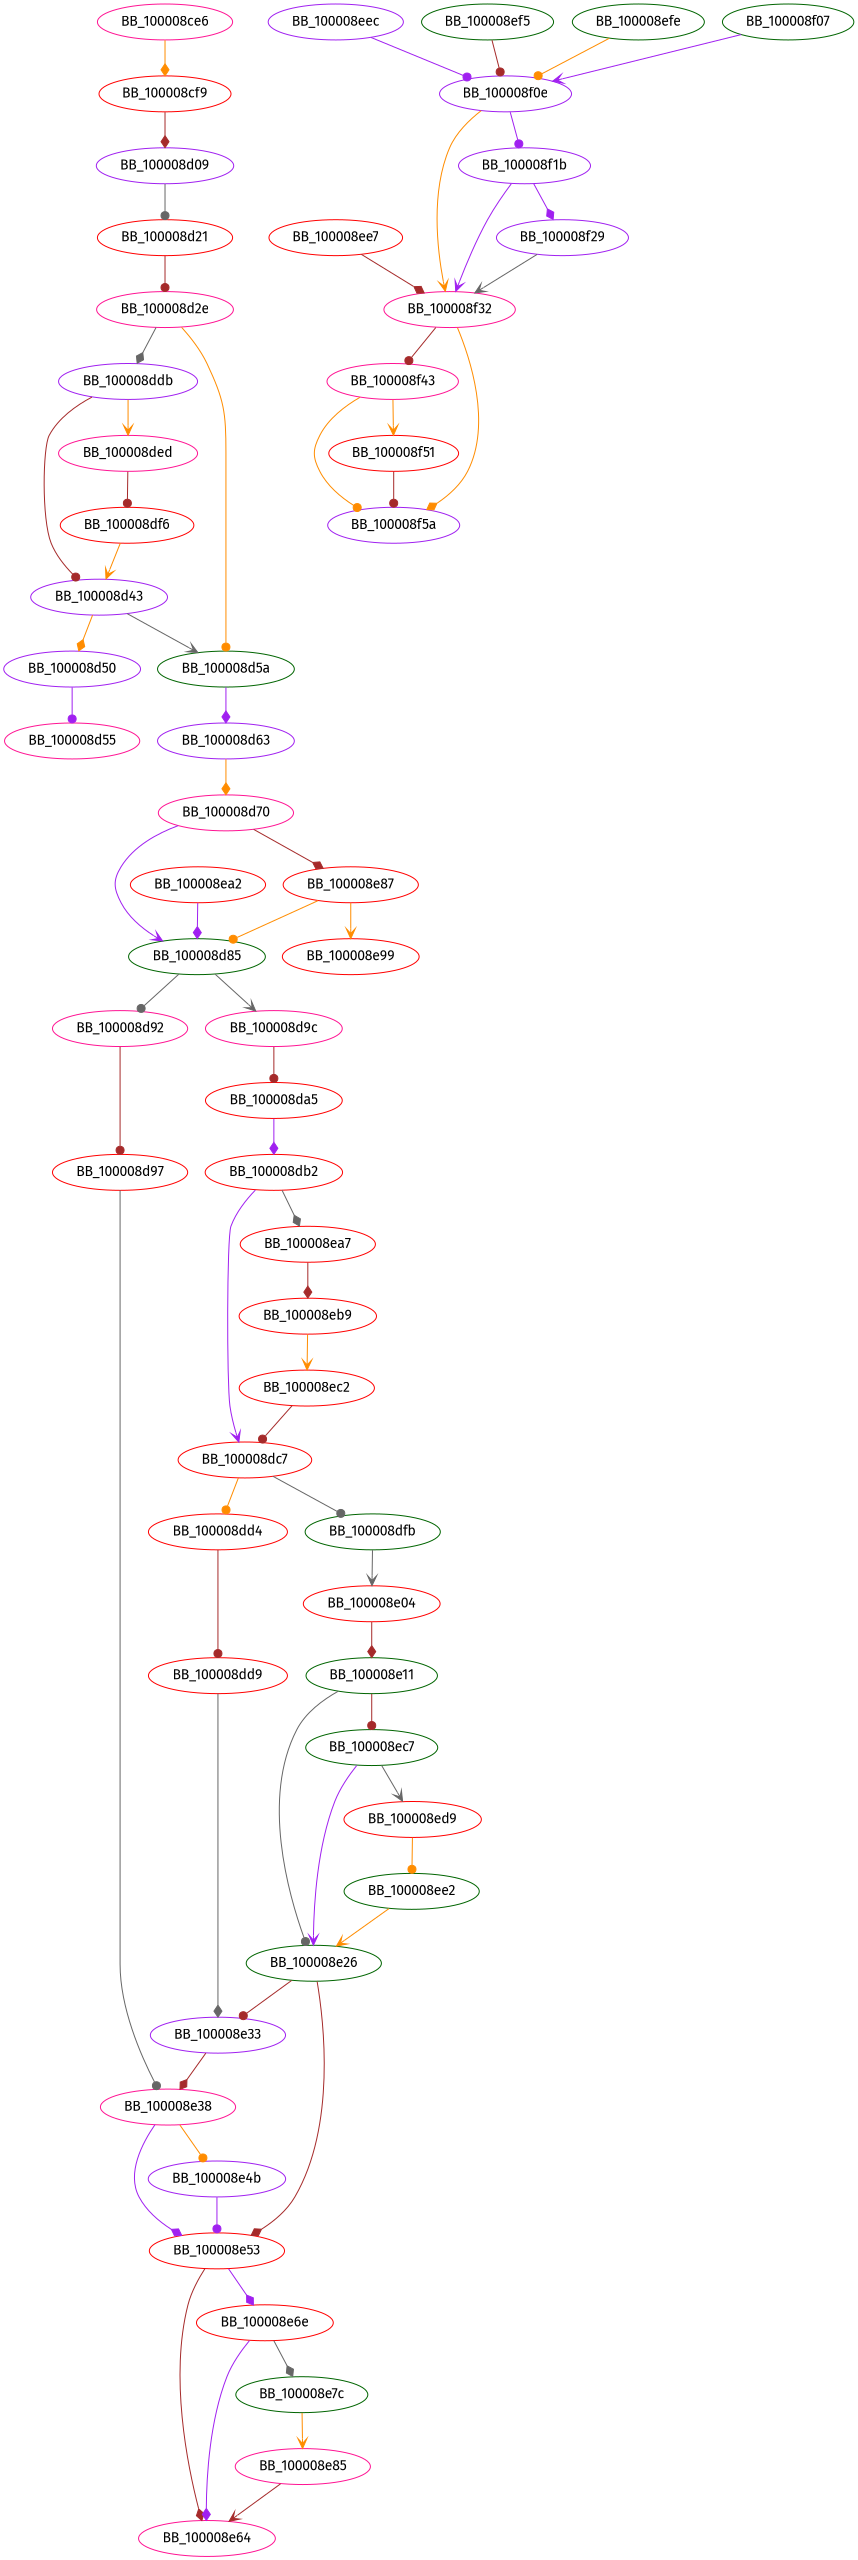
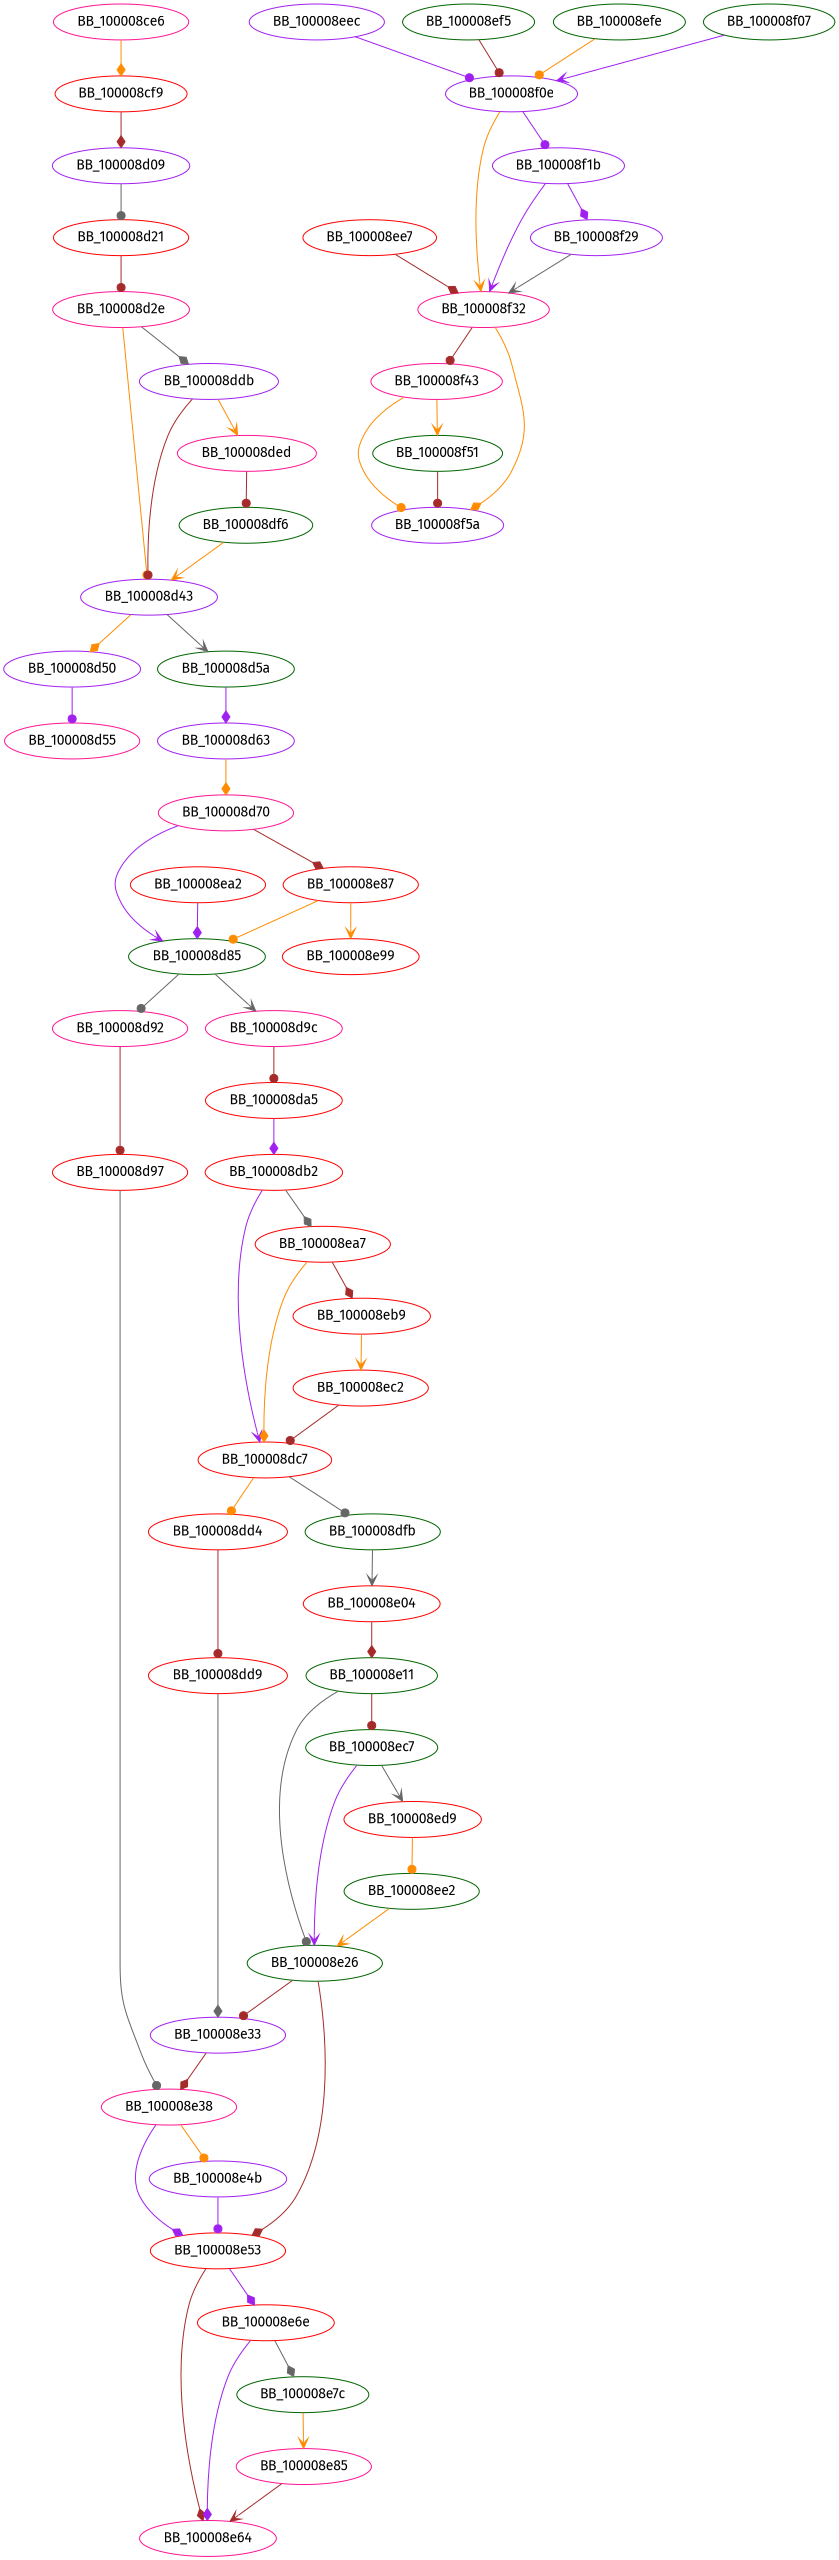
node "BB_100008f51": color red -> darkgreen
edge "BB_100008d2e" -> "BB_100008d5a": now "BB_100008d2e" -> "BB_100008d43"
node "BB_100008df6": color red -> darkgreen
edge "BB_100008ea7" -> "BB_100008dc7": added
